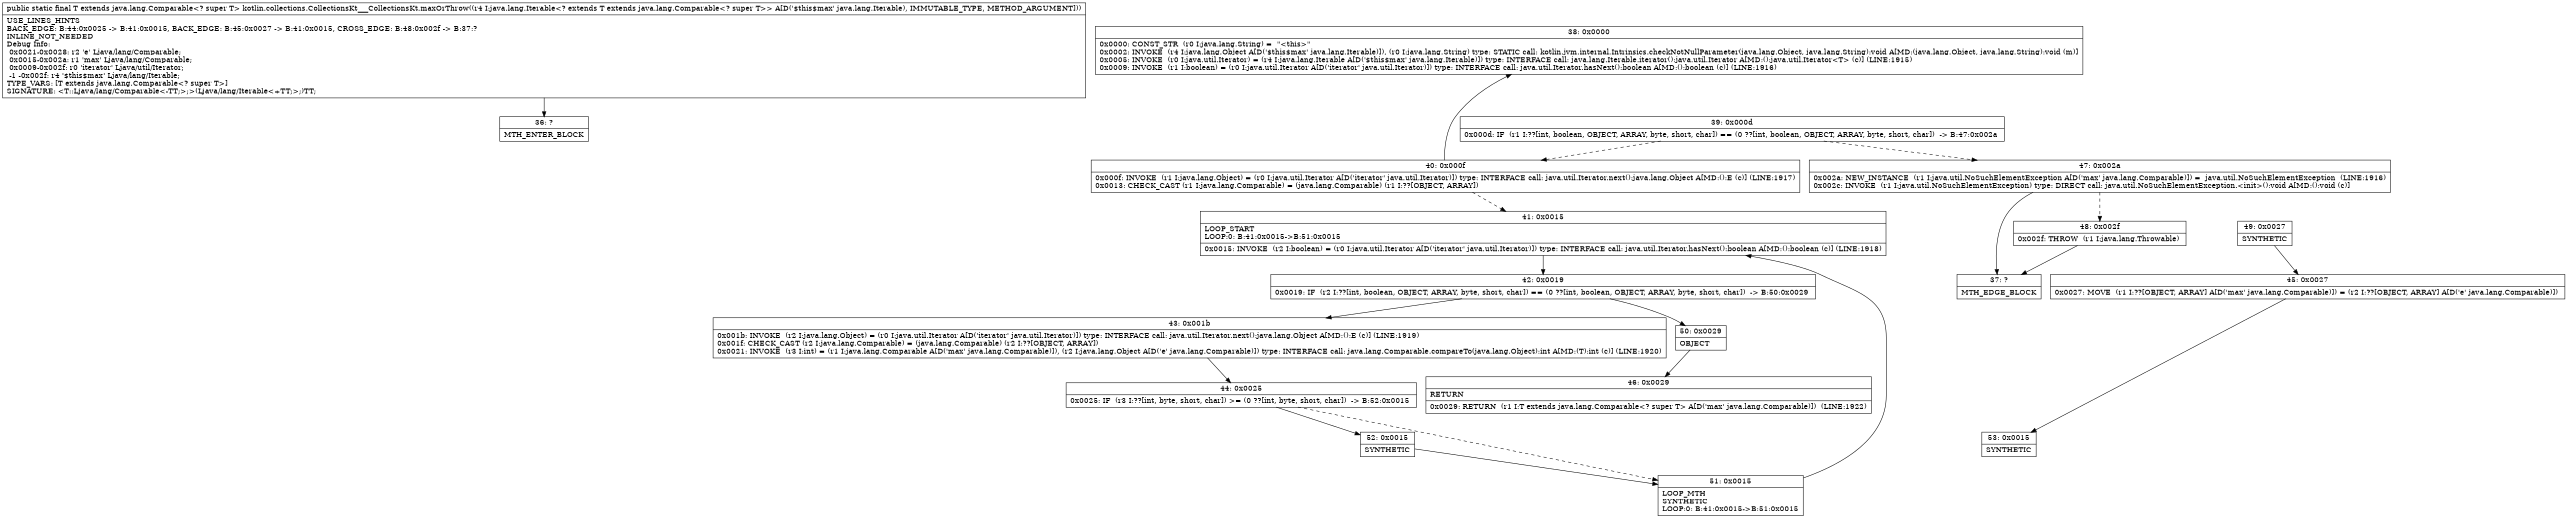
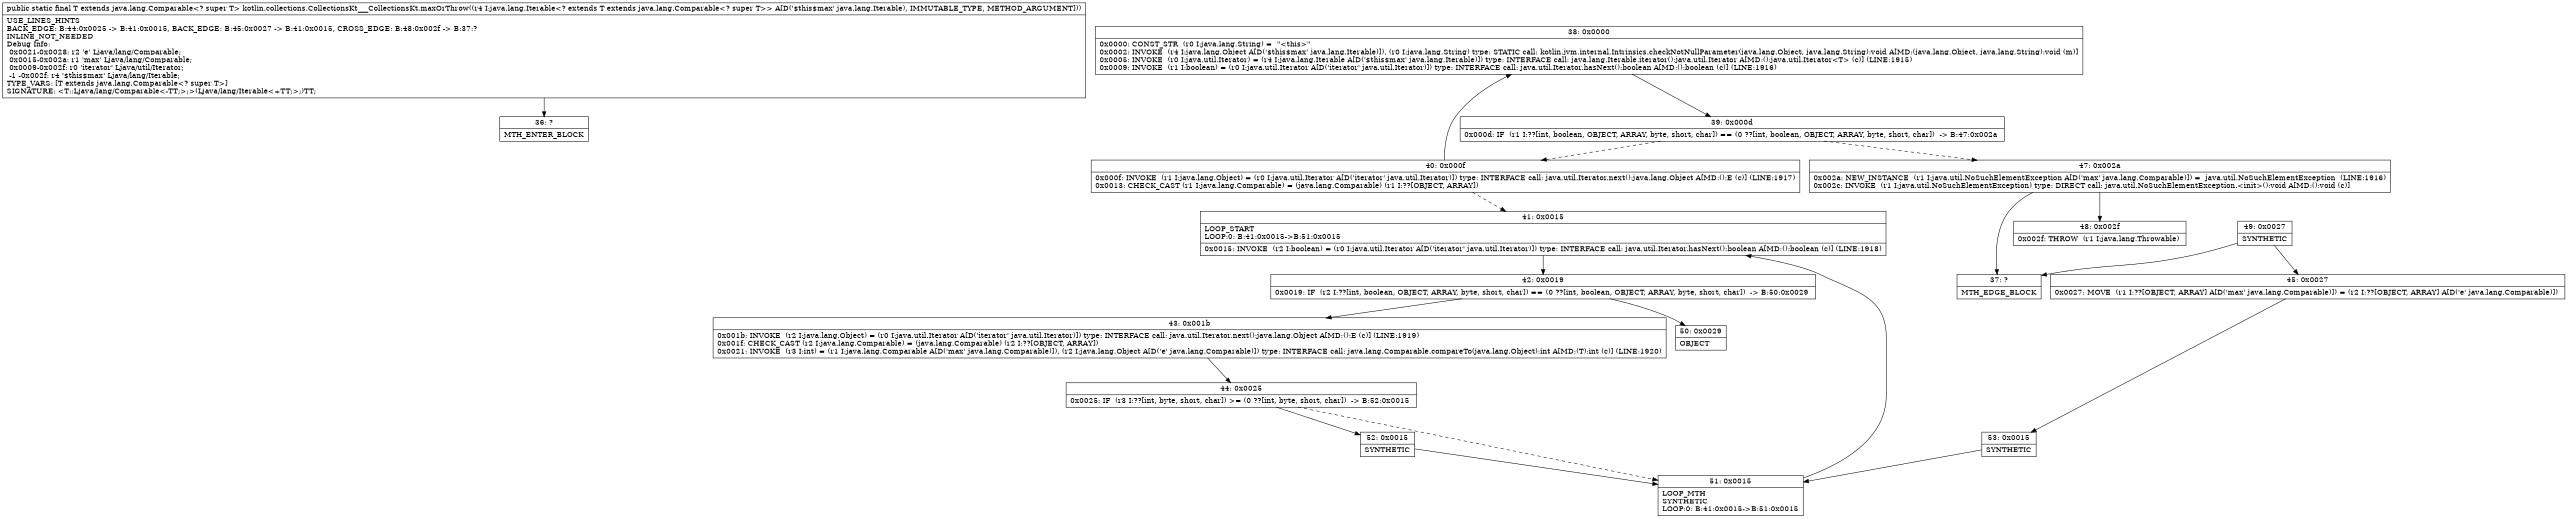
edge "38: 0x0000" -> "39: 0x000d": added
edge "47: 0x002a" -> "48: 0x002f": style dashed -> solid
edge "48: 0x002f" -> "37: ?": now "49: 0x0027" -> "37: ?"
node "46: 0x0029": removed
edge "53: 0x0015" -> "51: 0x0015": added
